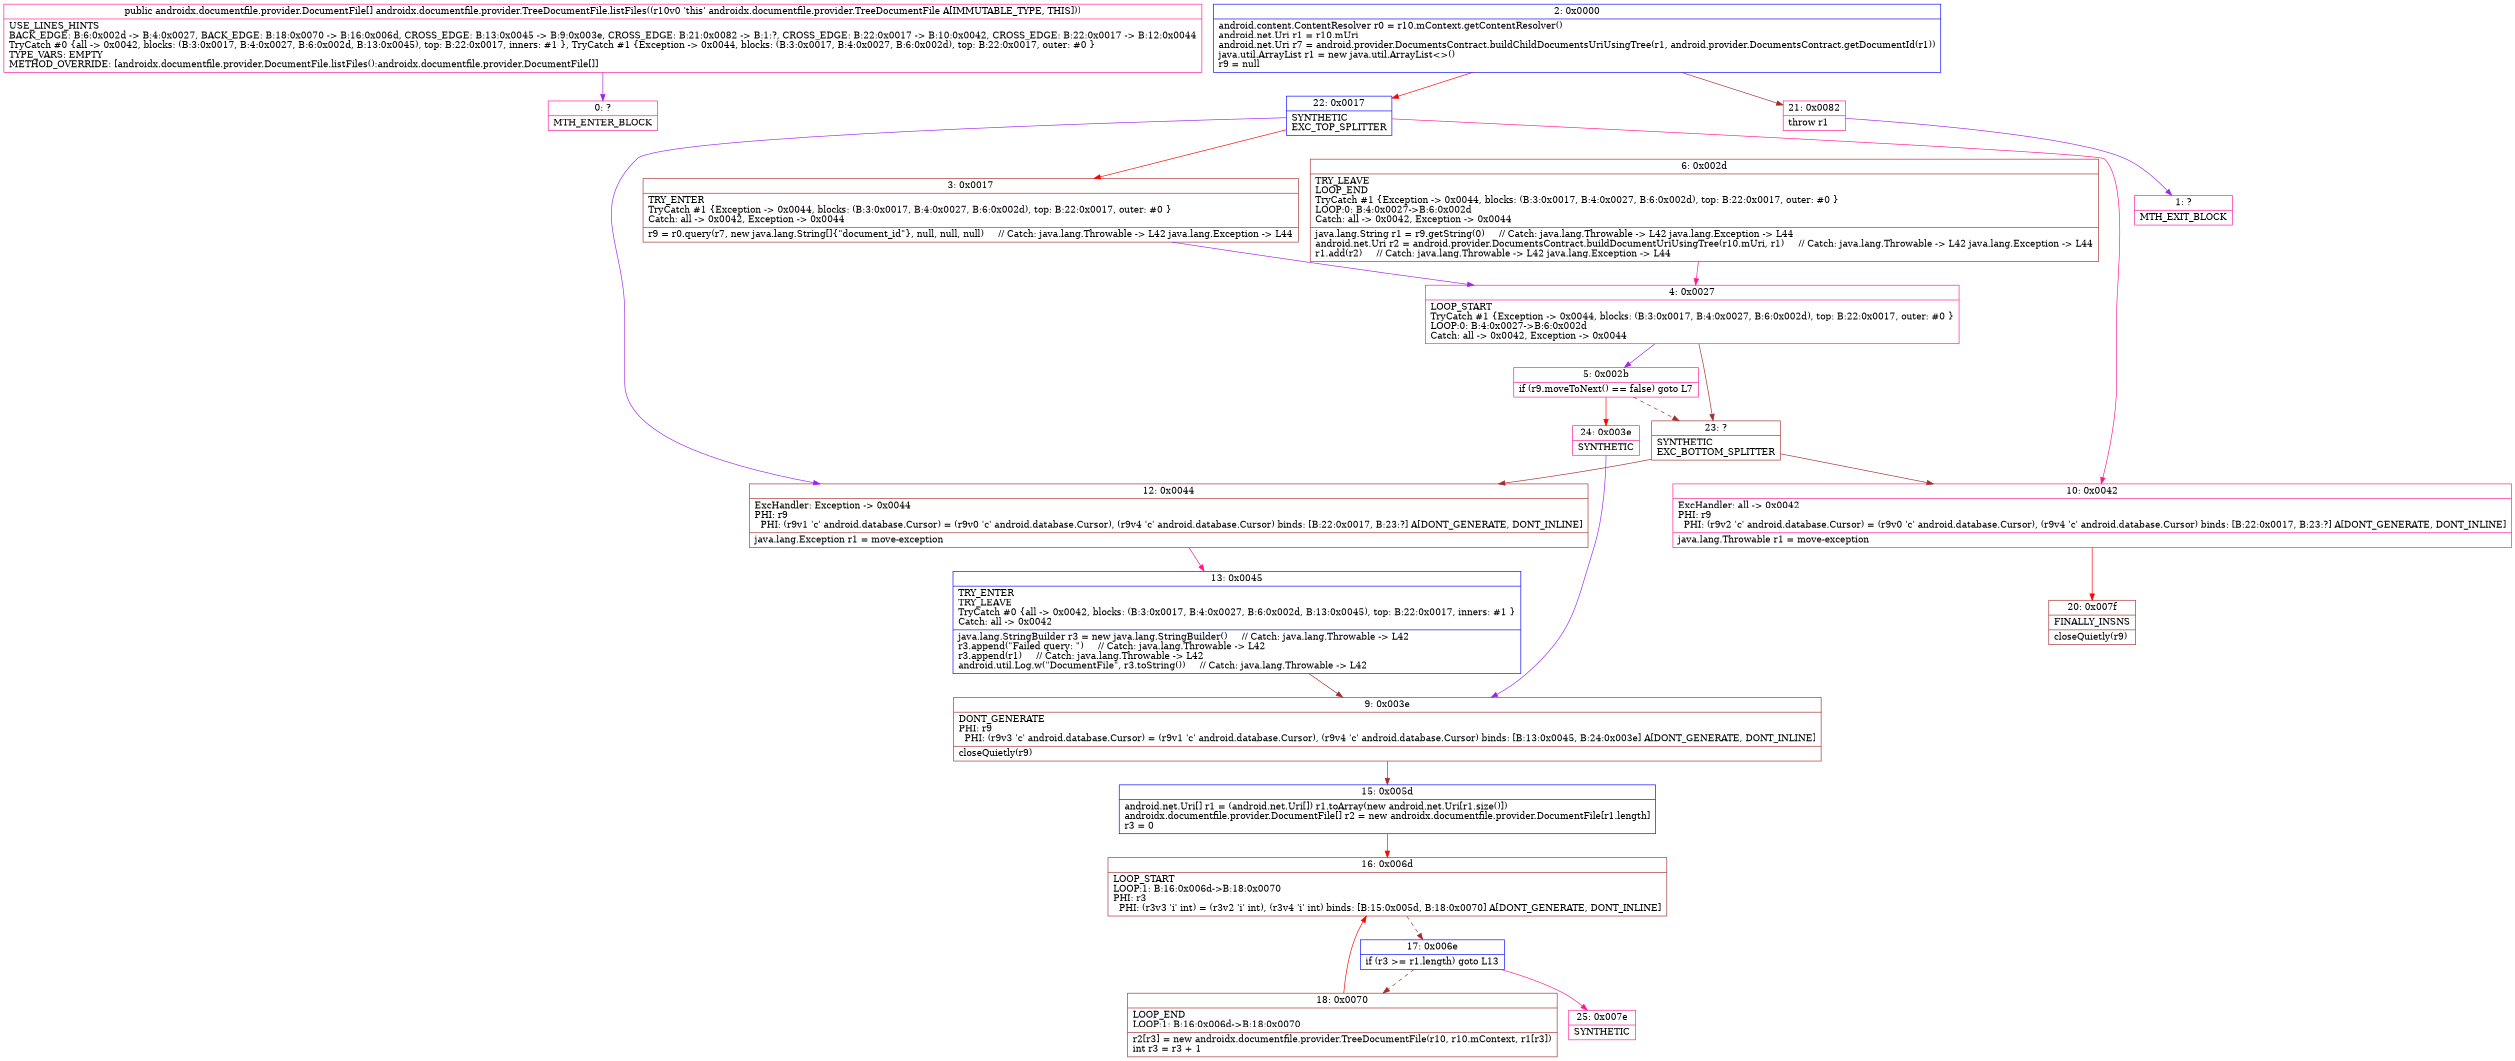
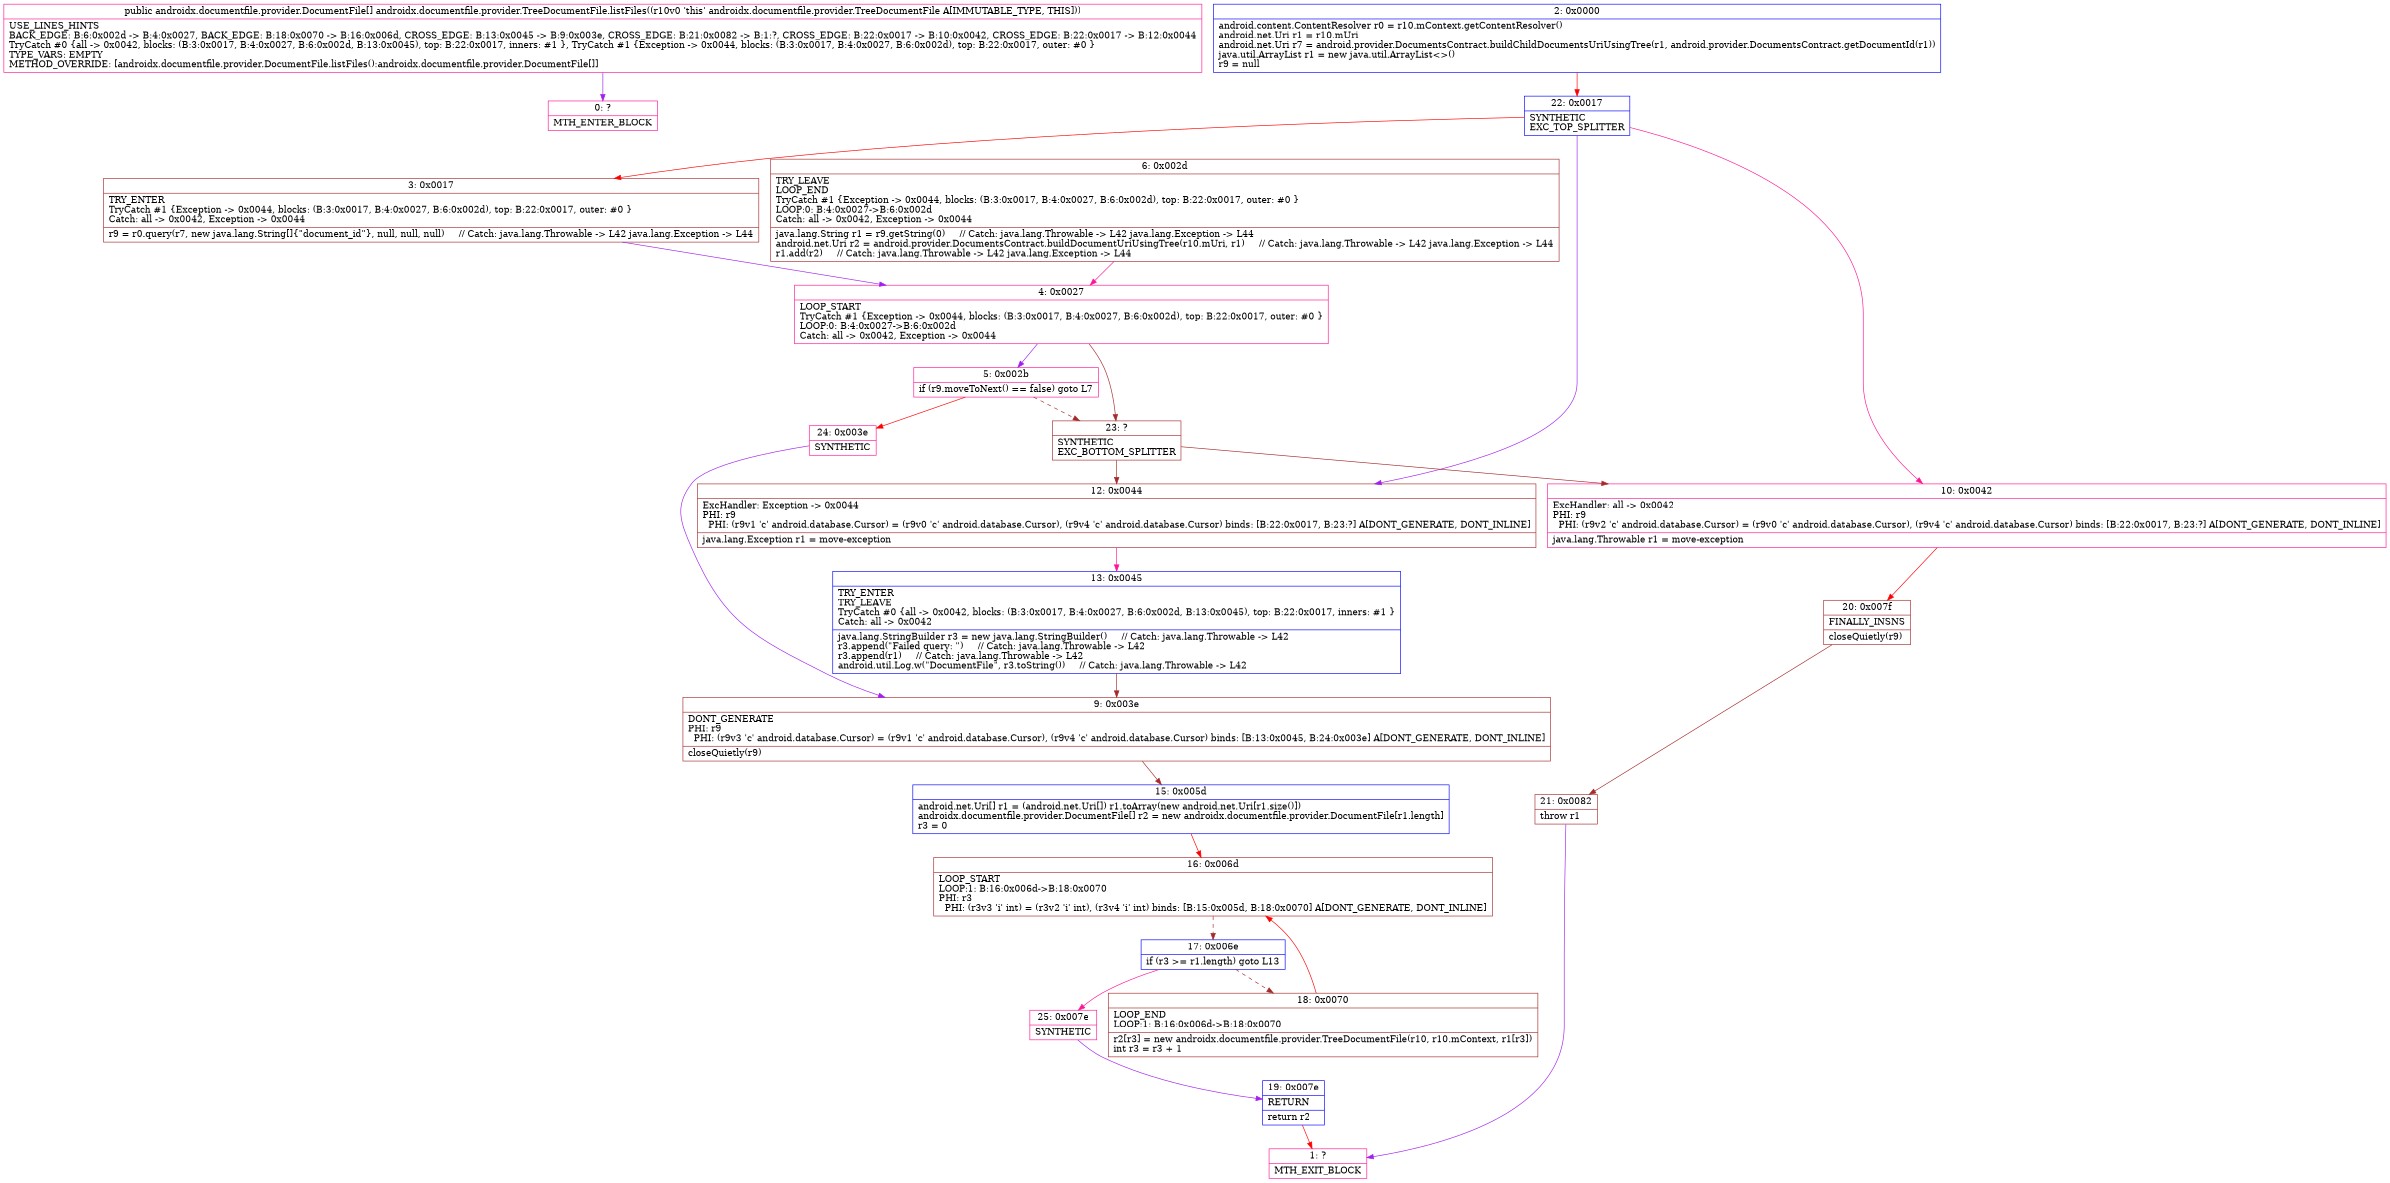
edge "2: 0x0000" -> "21: 0x0082": now "20: 0x007f" -> "21: 0x0082"
node "21: 0x0082": color deeppink -> brown
node "19: 0x007e": added
